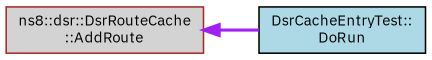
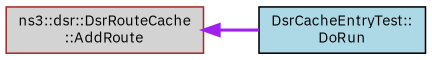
node "ns8::dsr::DsrRouteCache ::AddRoute": label "ns8::dsr::DsrRouteCache ::AddRoute" -> "ns3::dsr::DsrRouteCache ::AddRoute"
